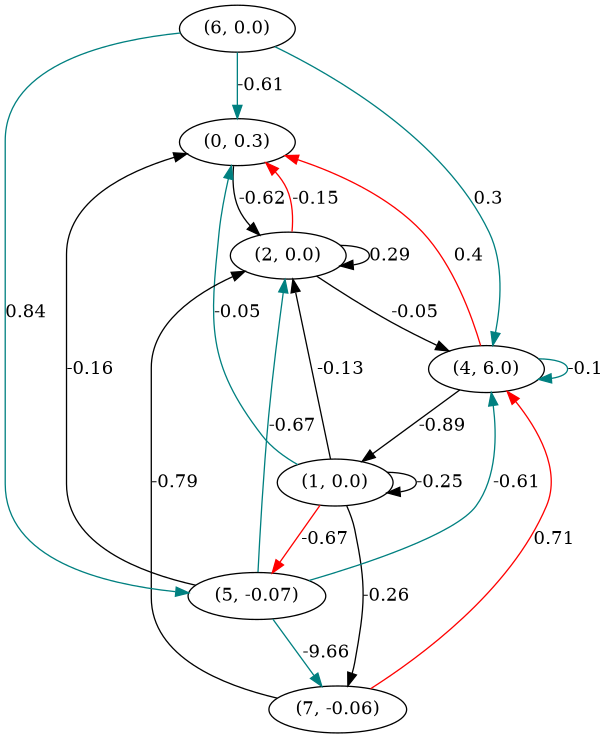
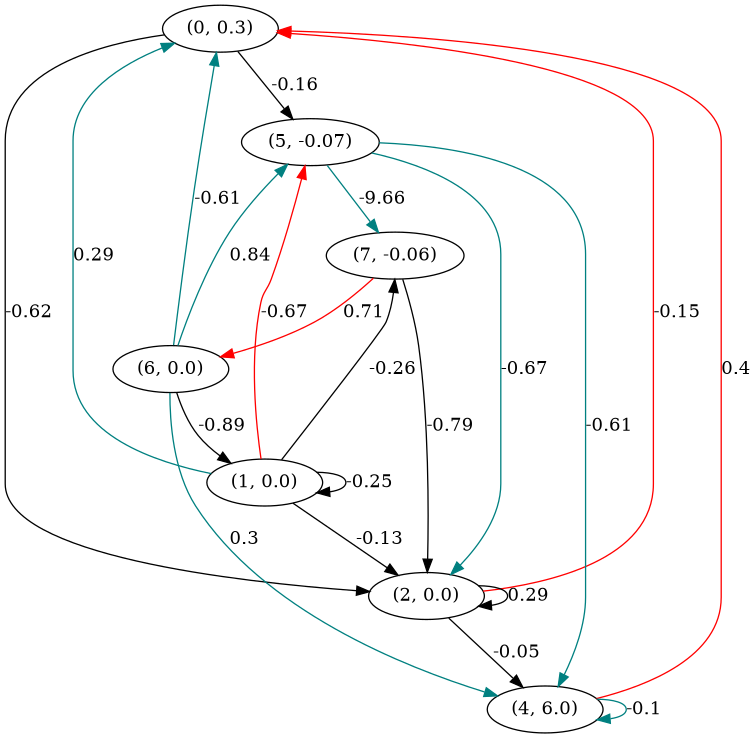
edge "(1, 0.0)" -> "(0, 0.3)": label "-0.05" -> "0.29"
edge "(5, -0.07)" -> "(0, 0.3)": reversed
edge "(4, 6.0)" -> "(1, 0.0)": now "(6, 0.0)" -> "(1, 0.0)"
edge "(7, -0.06)" -> "(4, 6.0)": now "(7, -0.06)" -> "(6, 0.0)"
